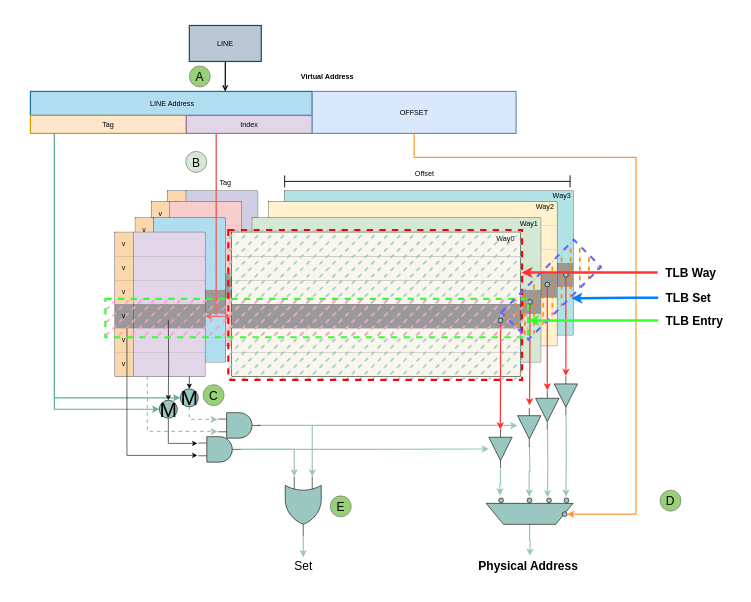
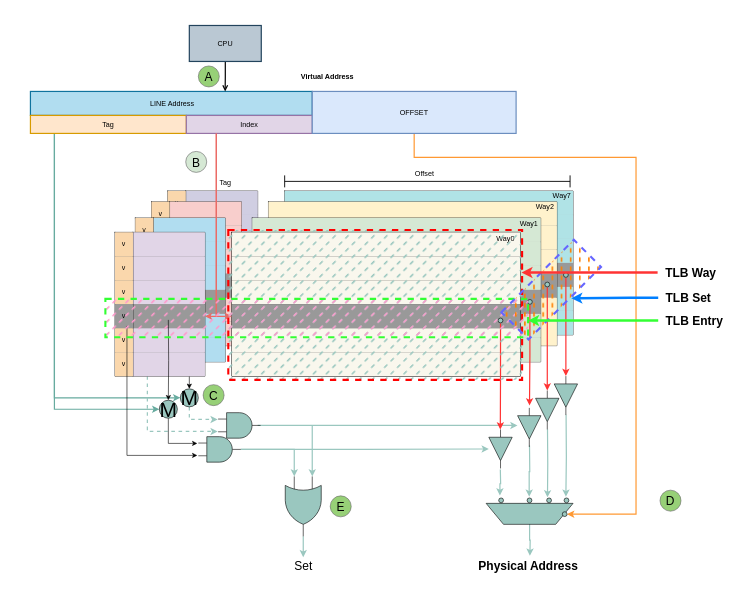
node "LINE": label "LINE" -> "CPU"
node "A": moved (200, 77) -> (209, 77)
node "Way3": label "Way3" -> "Way7"
